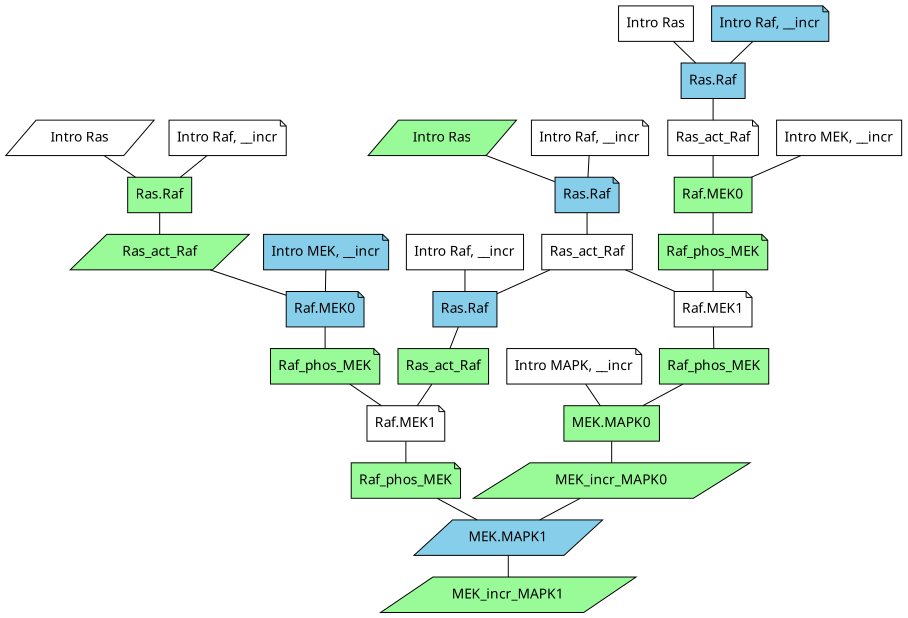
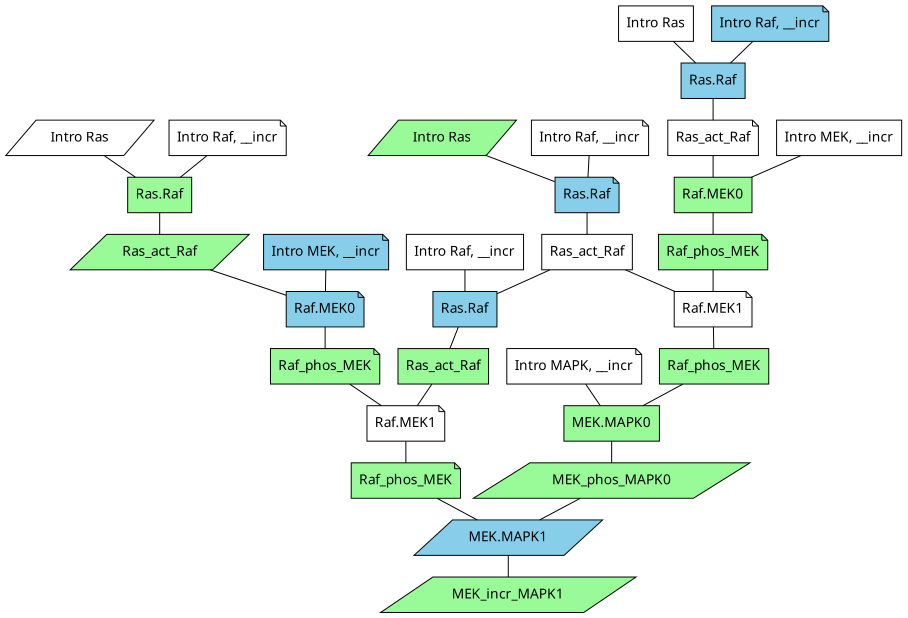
node "MEK_incr_MAPK0": label "MEK_incr_MAPK0" -> "MEK_phos_MAPK0"
